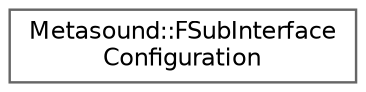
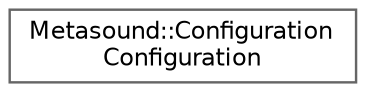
node "Metasound::FSubInterface Configuration": label "Metasound::FSubInterface Configuration" -> "Metasound::Configuration Configuration"
